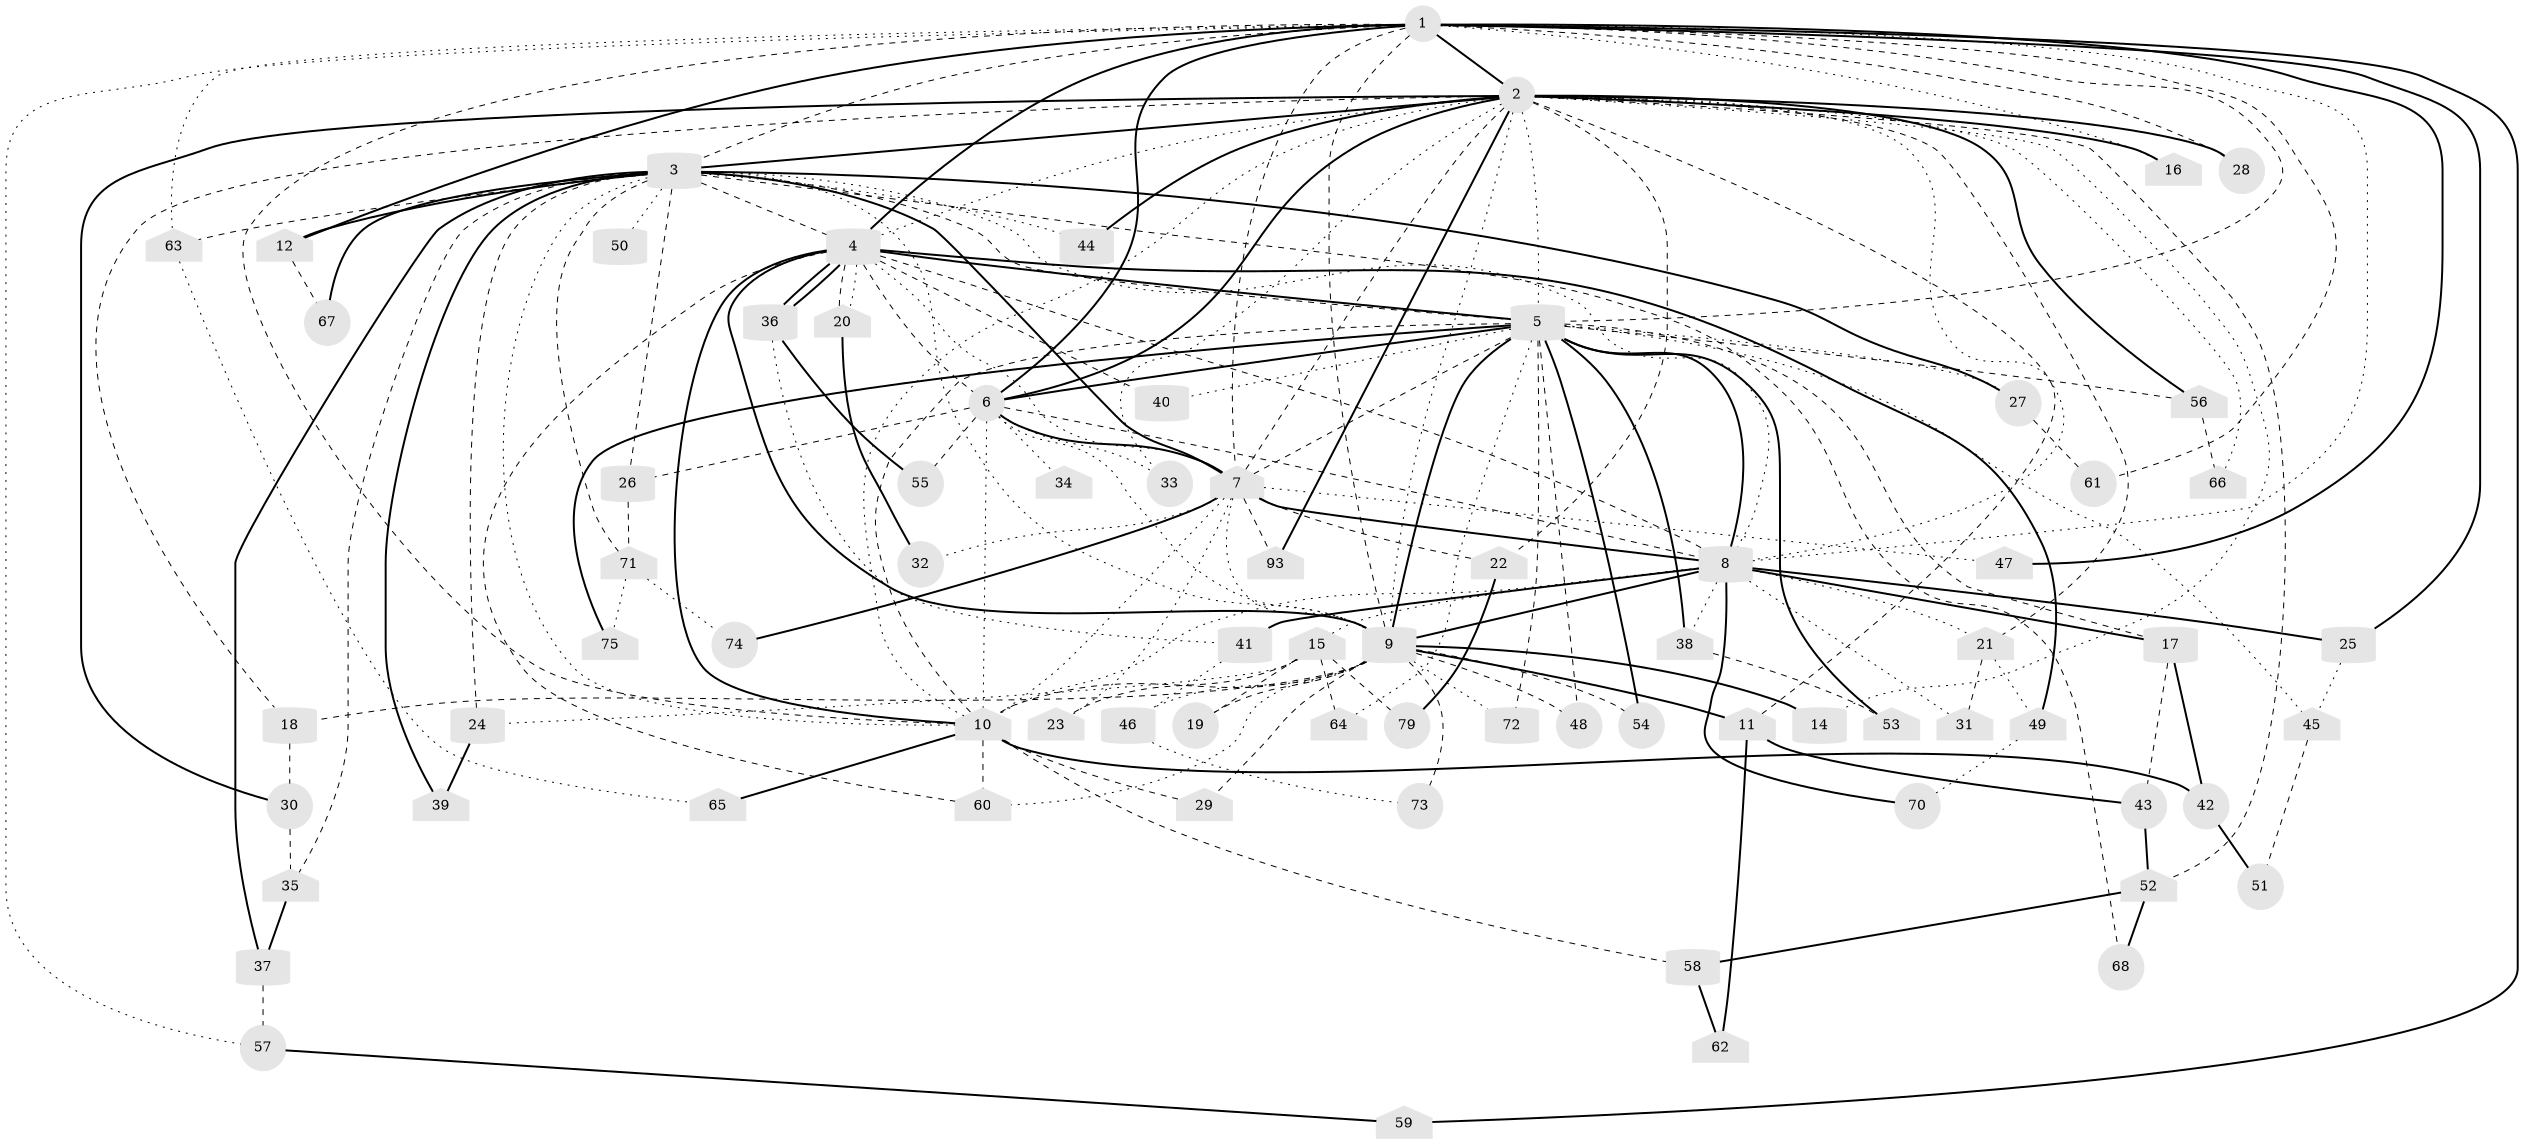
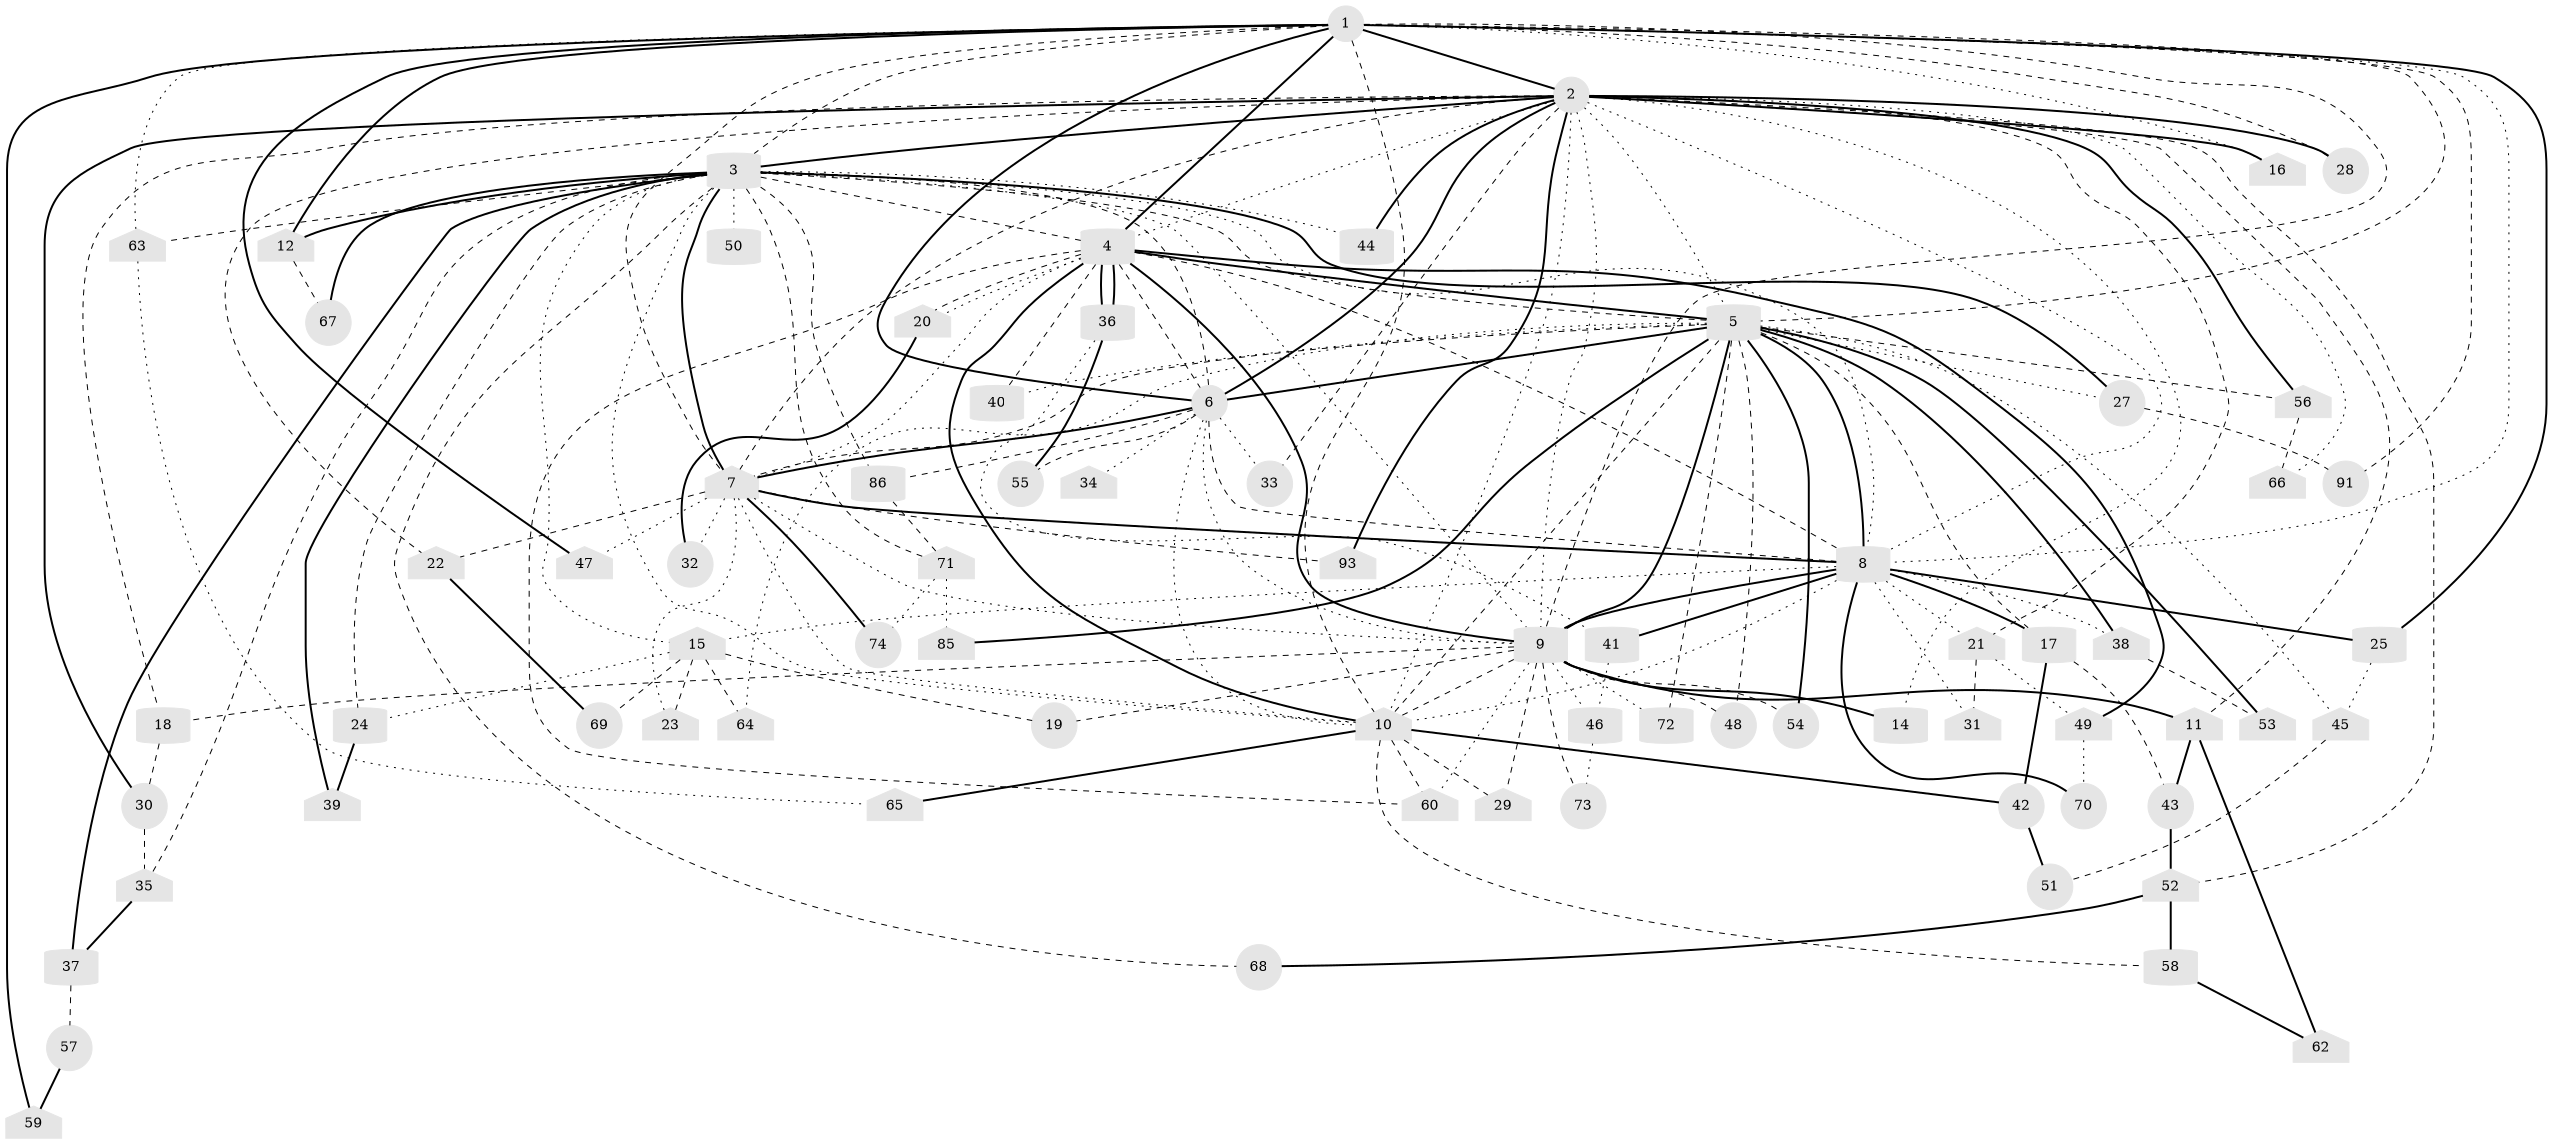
edge "1" -- "57": removed
edge "3" -- "6": added
edge "2" -- "33": style dotted -> dashed
edge "3" -- "15": added
node "26": label "26" -> "86"
node "61": label "61" -> "91"
node "75": label "75" -> "85"
node "79": label "79" -> "69"
